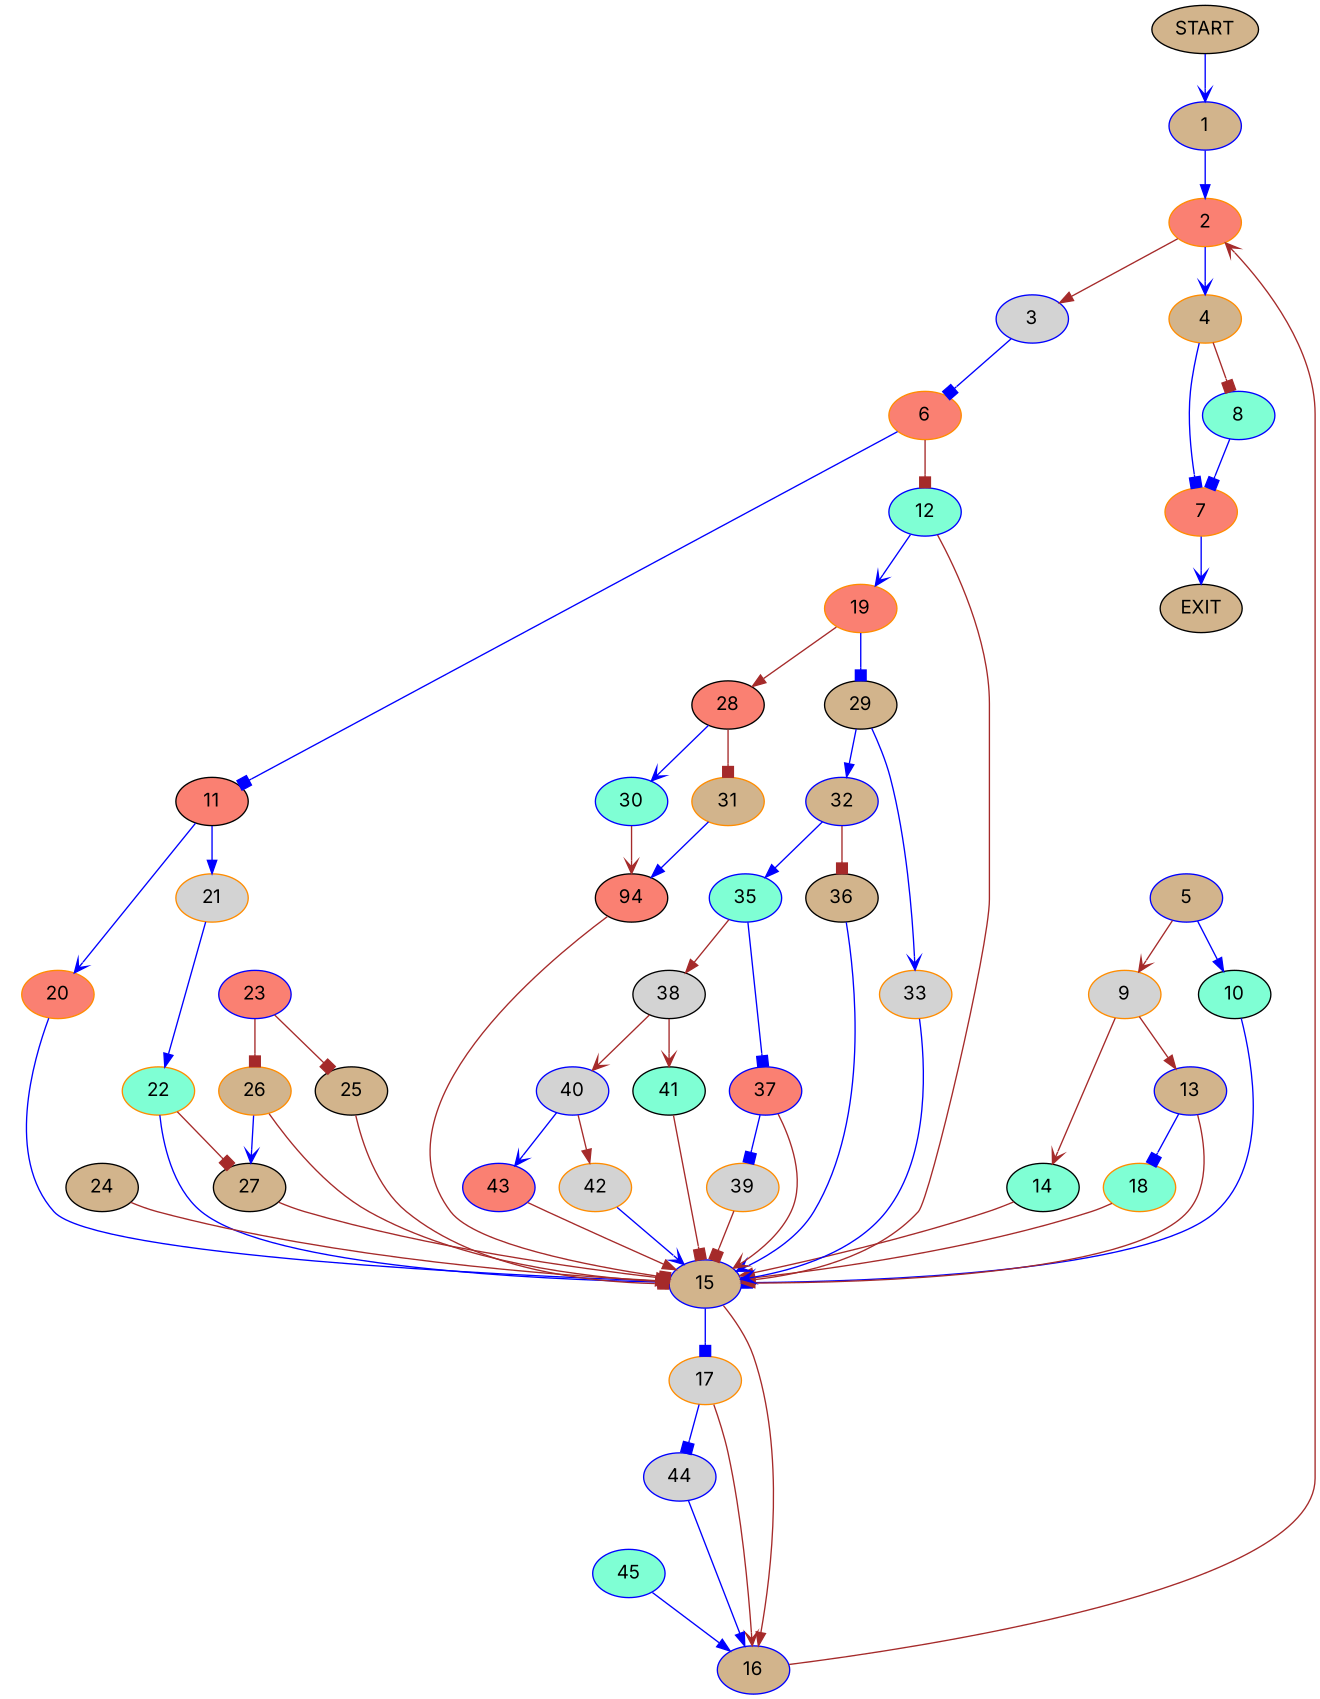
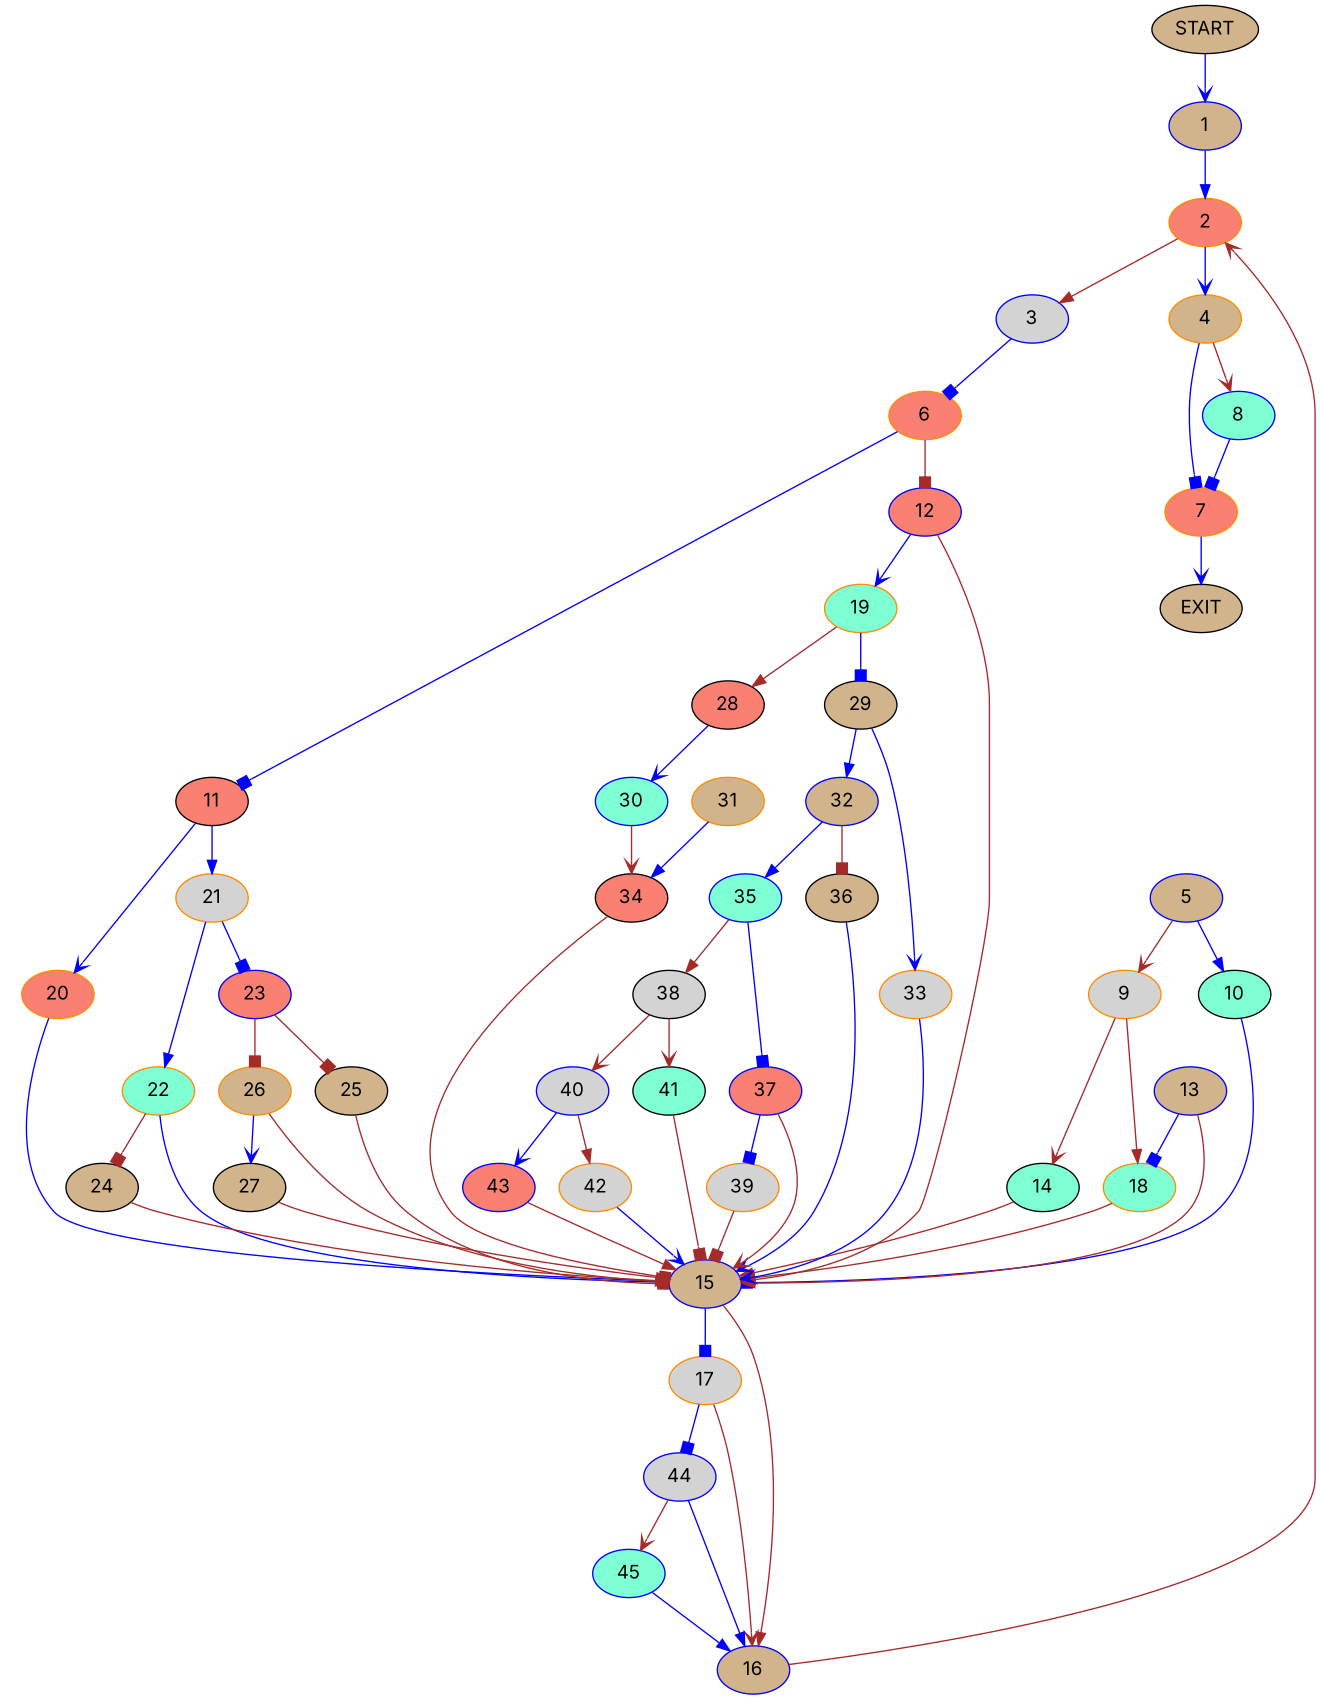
edge "4" -> "8": arrowhead box -> vee
node "12": fillcolor aquamarine -> salmon
node "19": fillcolor salmon -> aquamarine
edge "28" -> "31": removed
node "94": label "94" -> "34"
edge "21" -> "23": added
edge "9" -> "13": now "9" -> "18"
edge "22" -> "27": now "22" -> "24"
edge "44" -> "45": added
